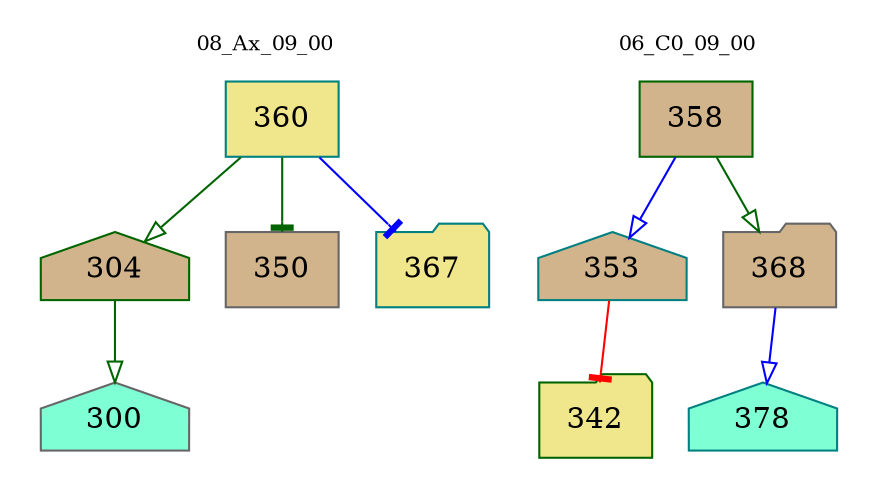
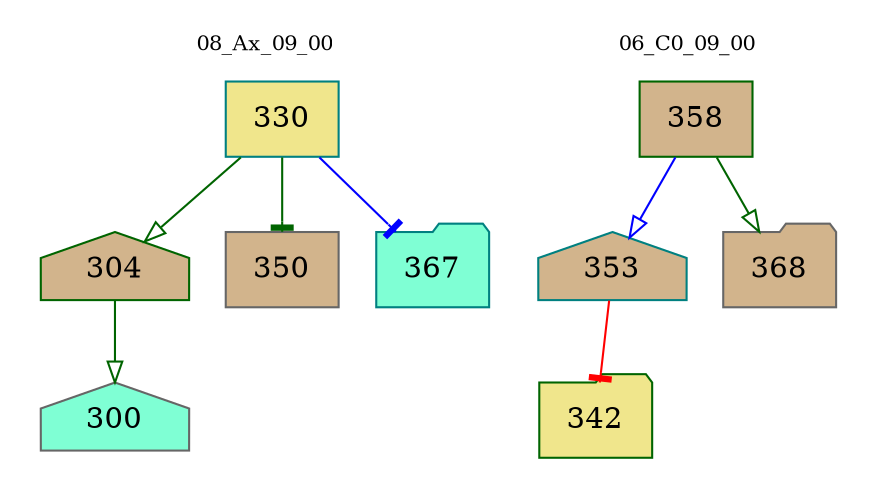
node "360": label "360" -> "330"
node "367": fillcolor khaki -> aquamarine
node "378": removed
